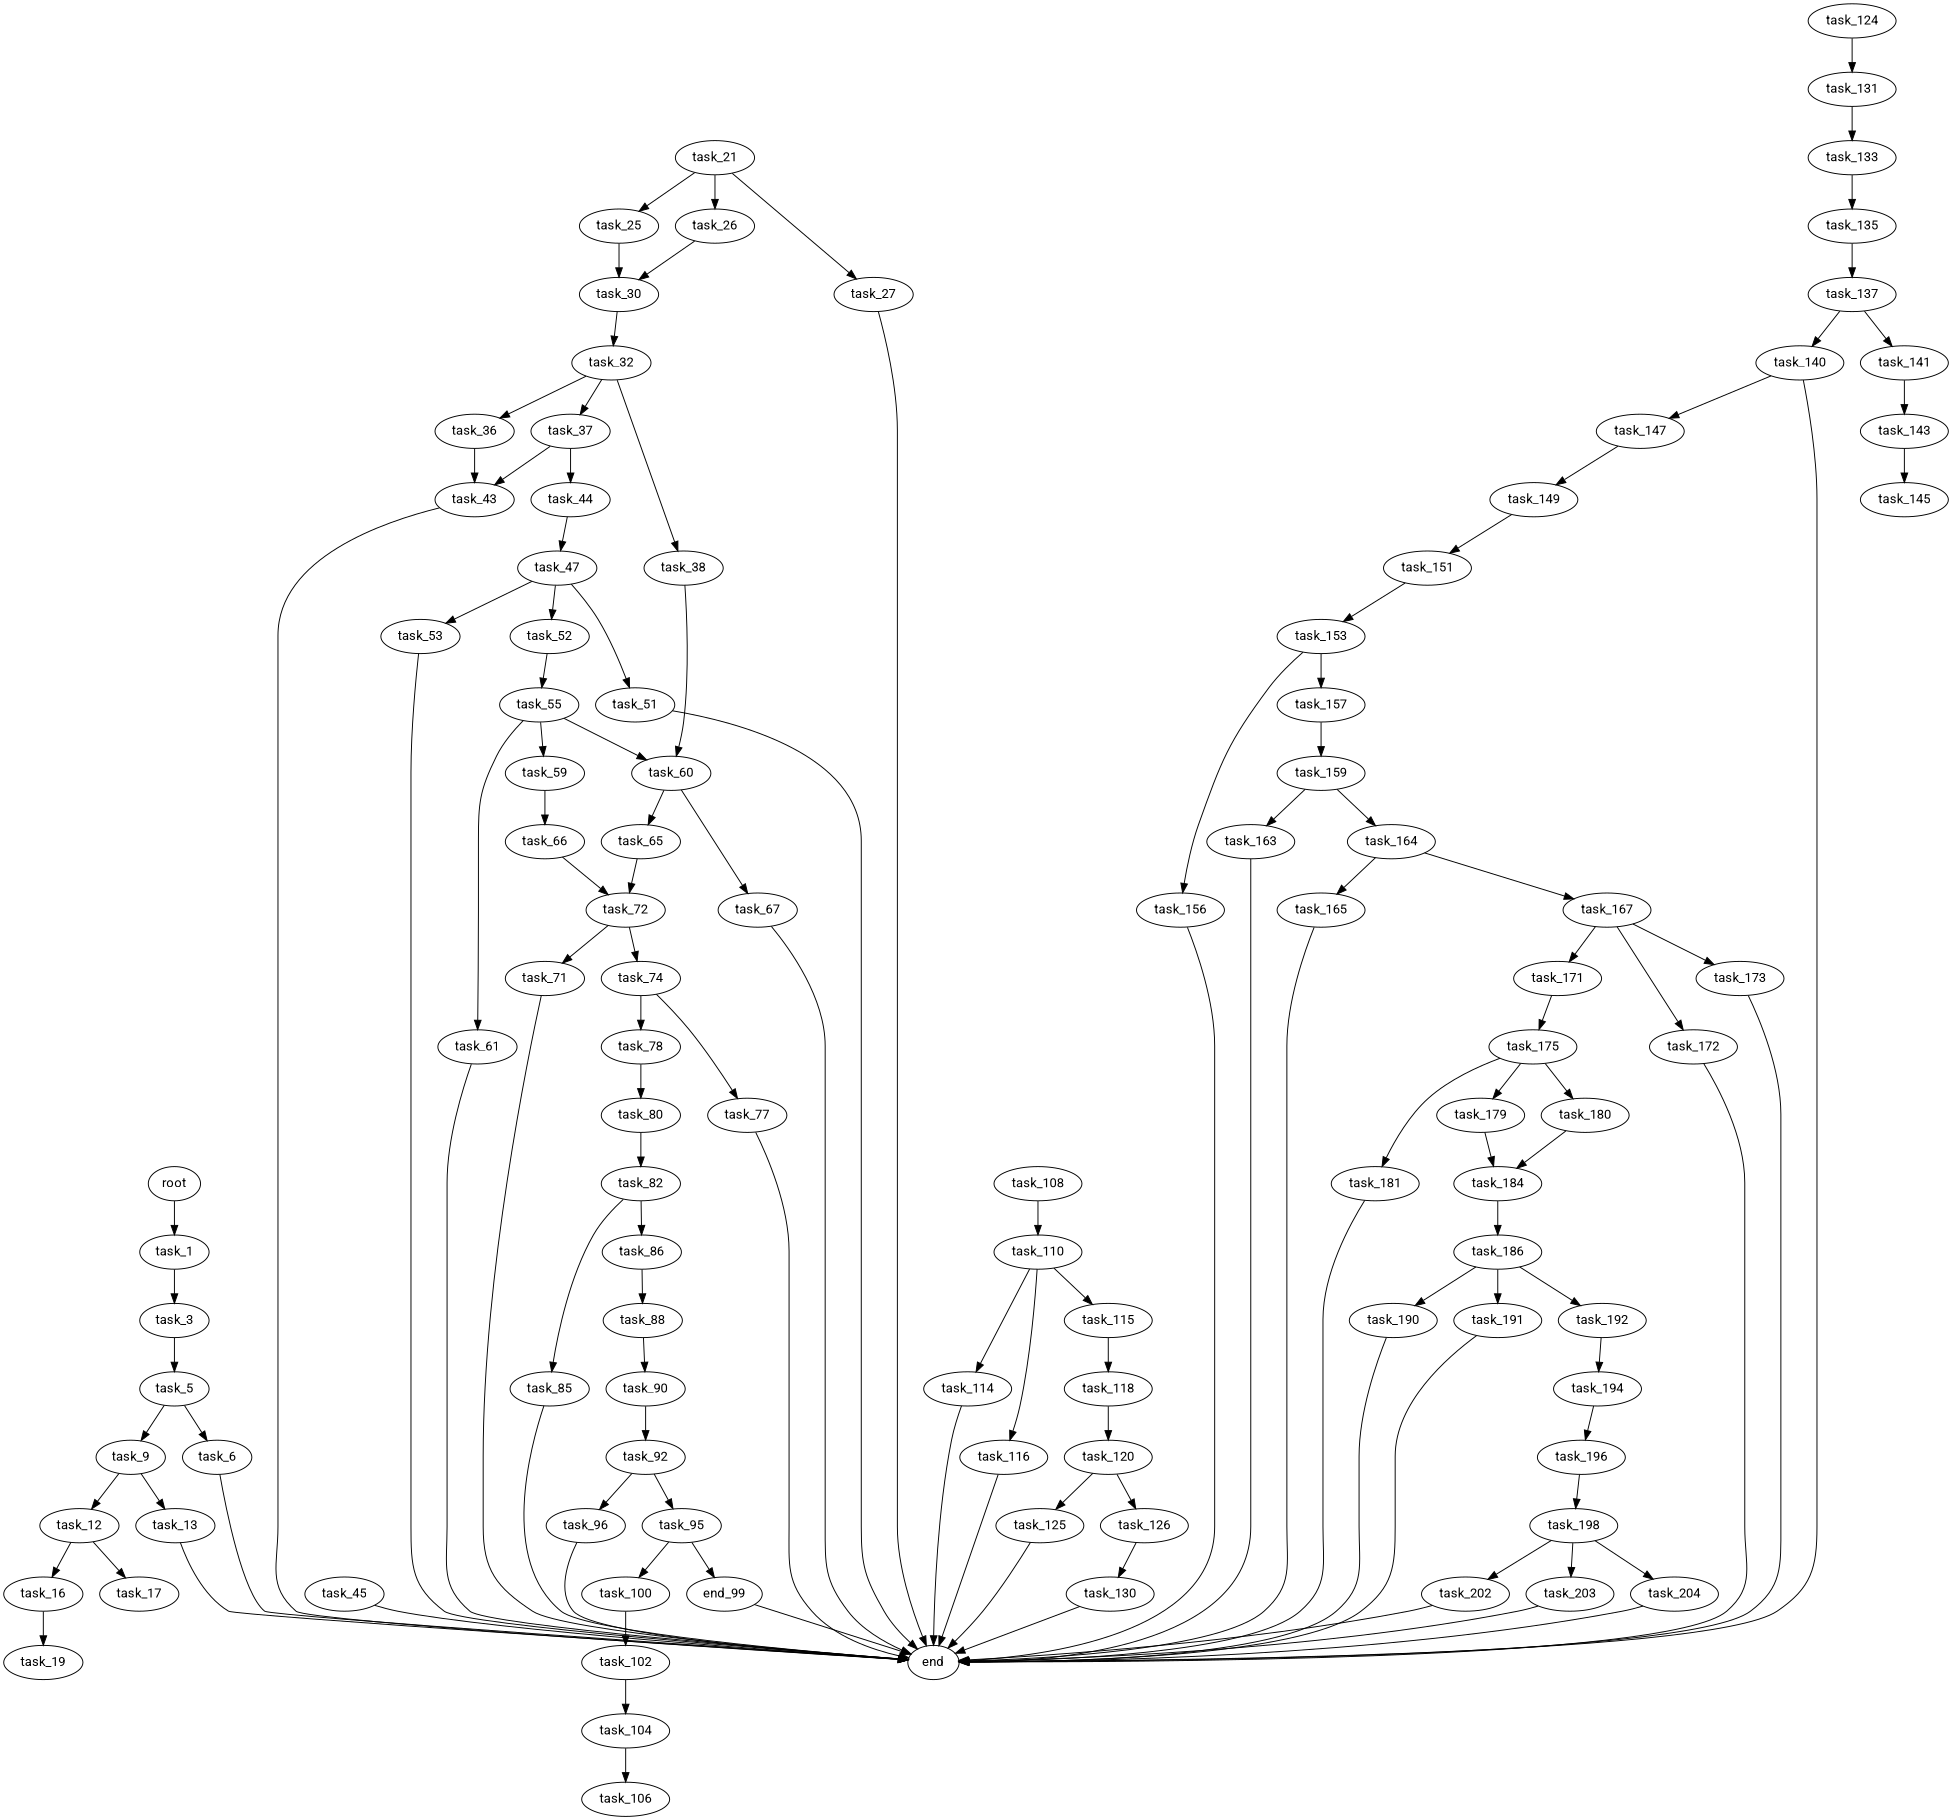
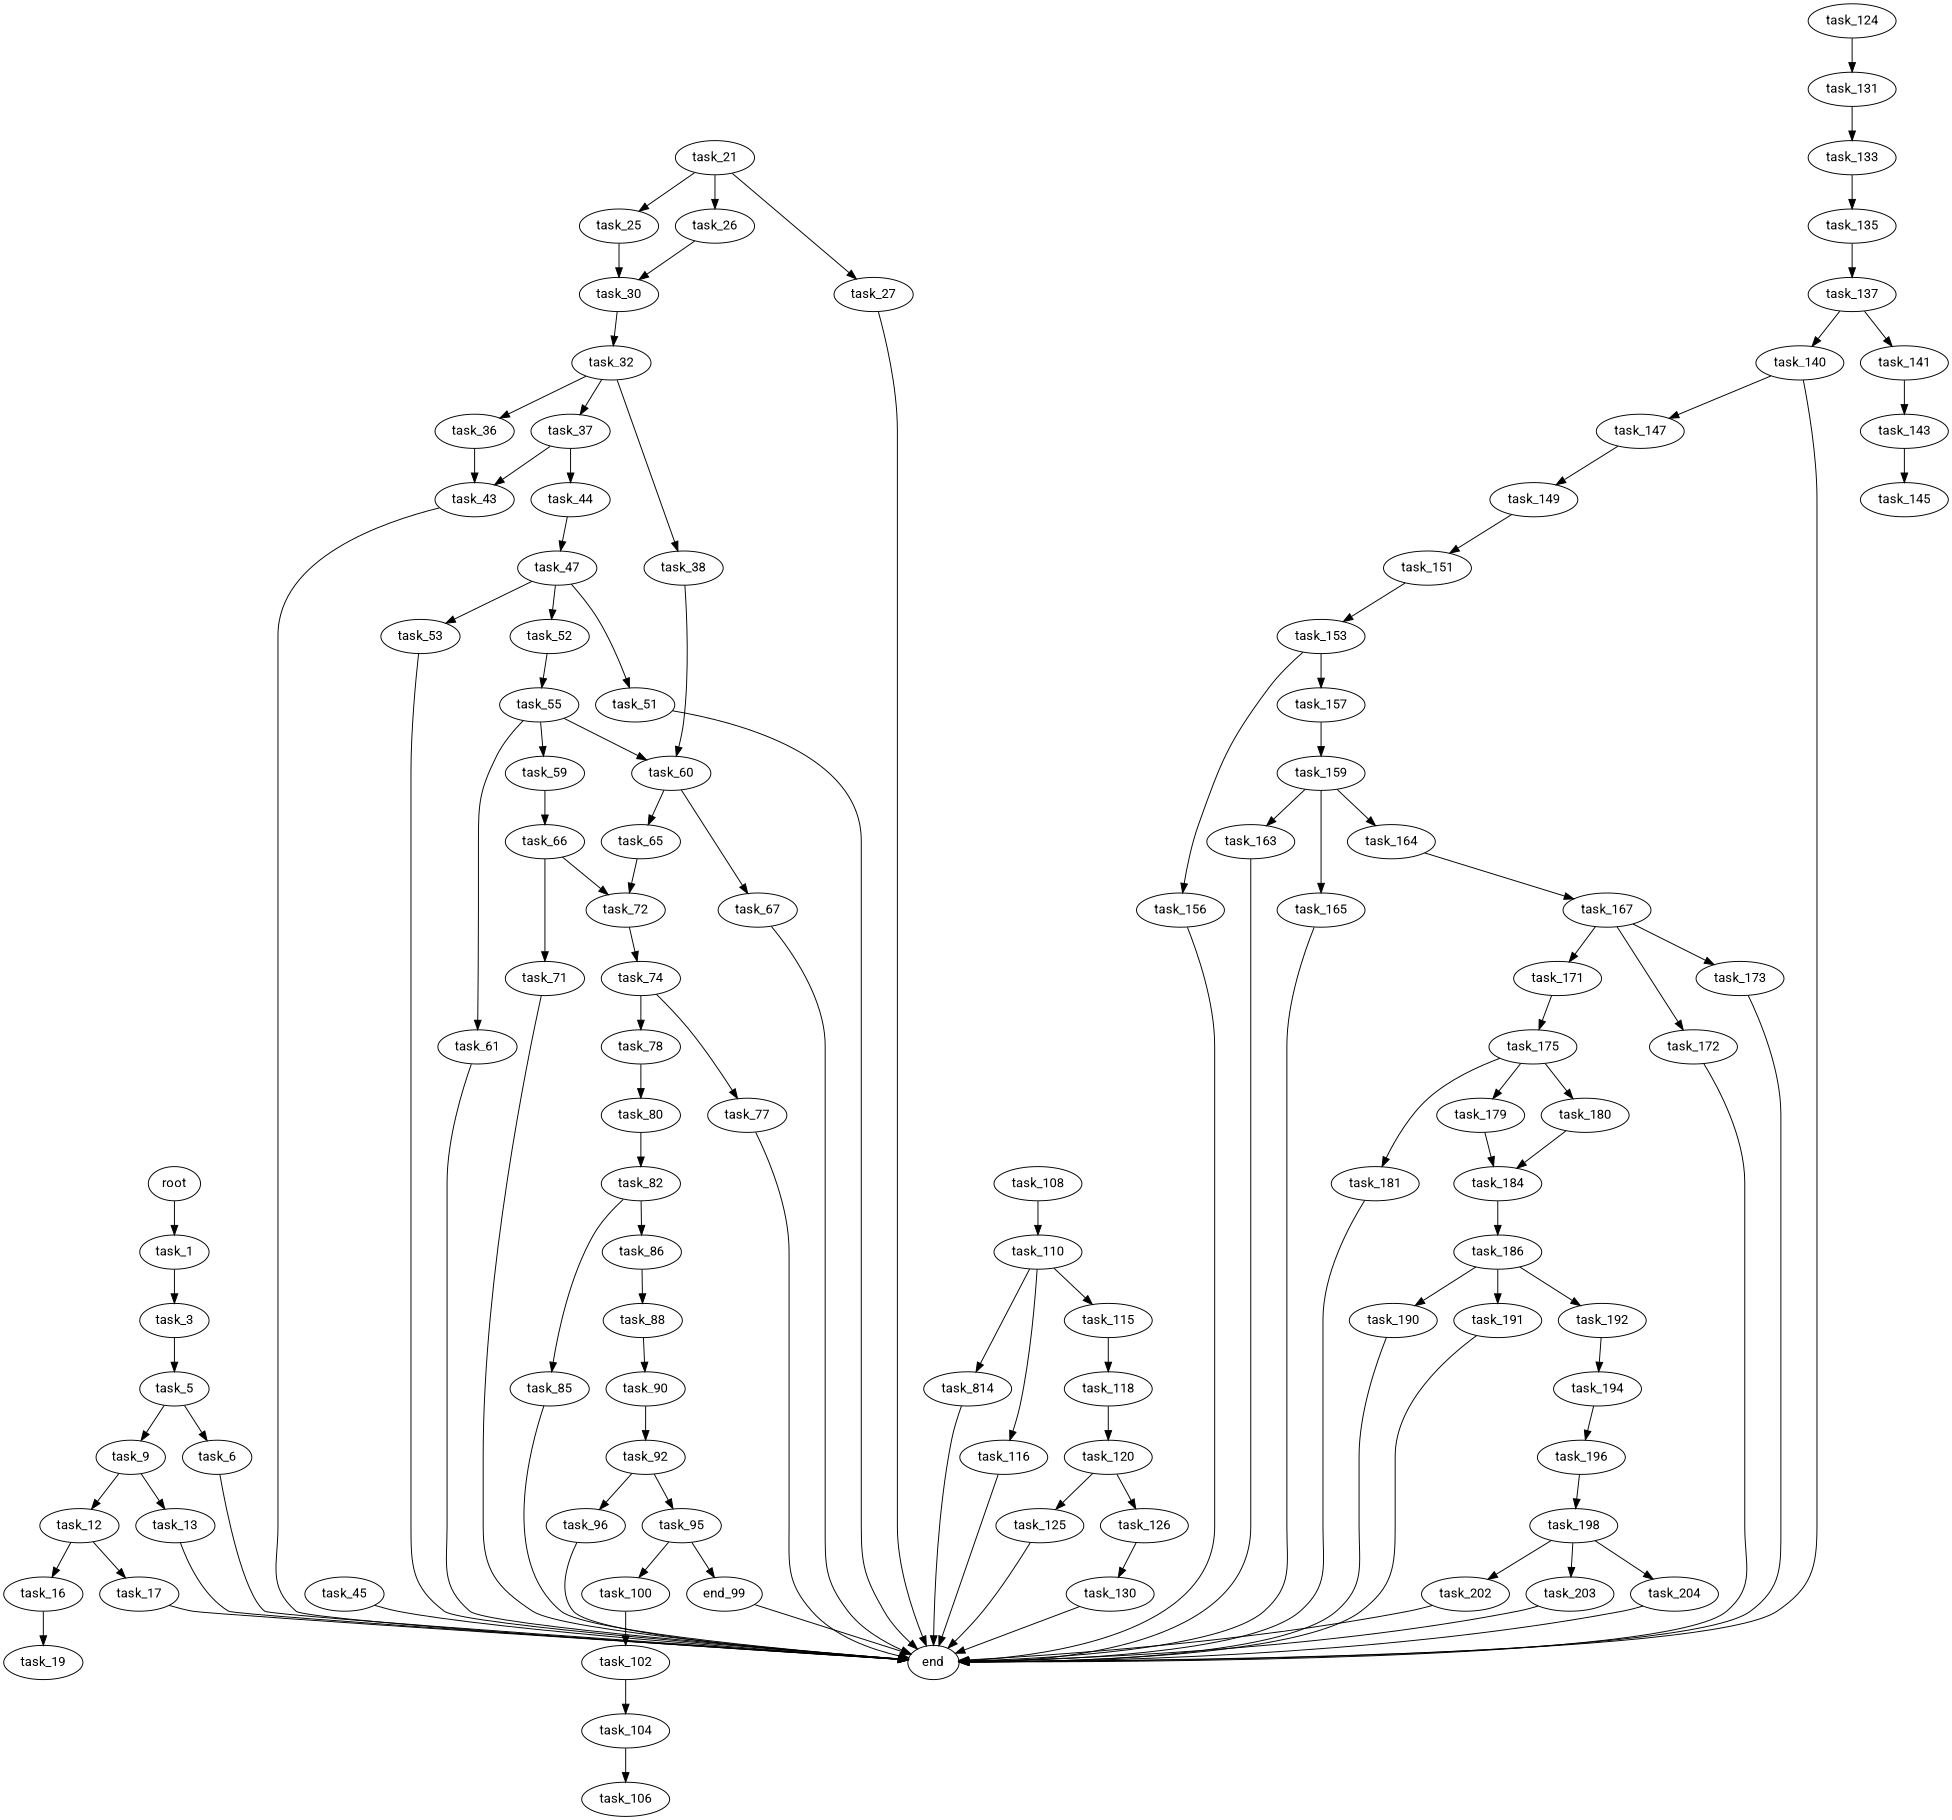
edge "task_164" -> "task_165": now "task_159" -> "task_165"
edge "task_72" -> "task_71": now "task_66" -> "task_71"
node "task_114": label "task_114" -> "task_814"
edge "task_17" -> "end": added
